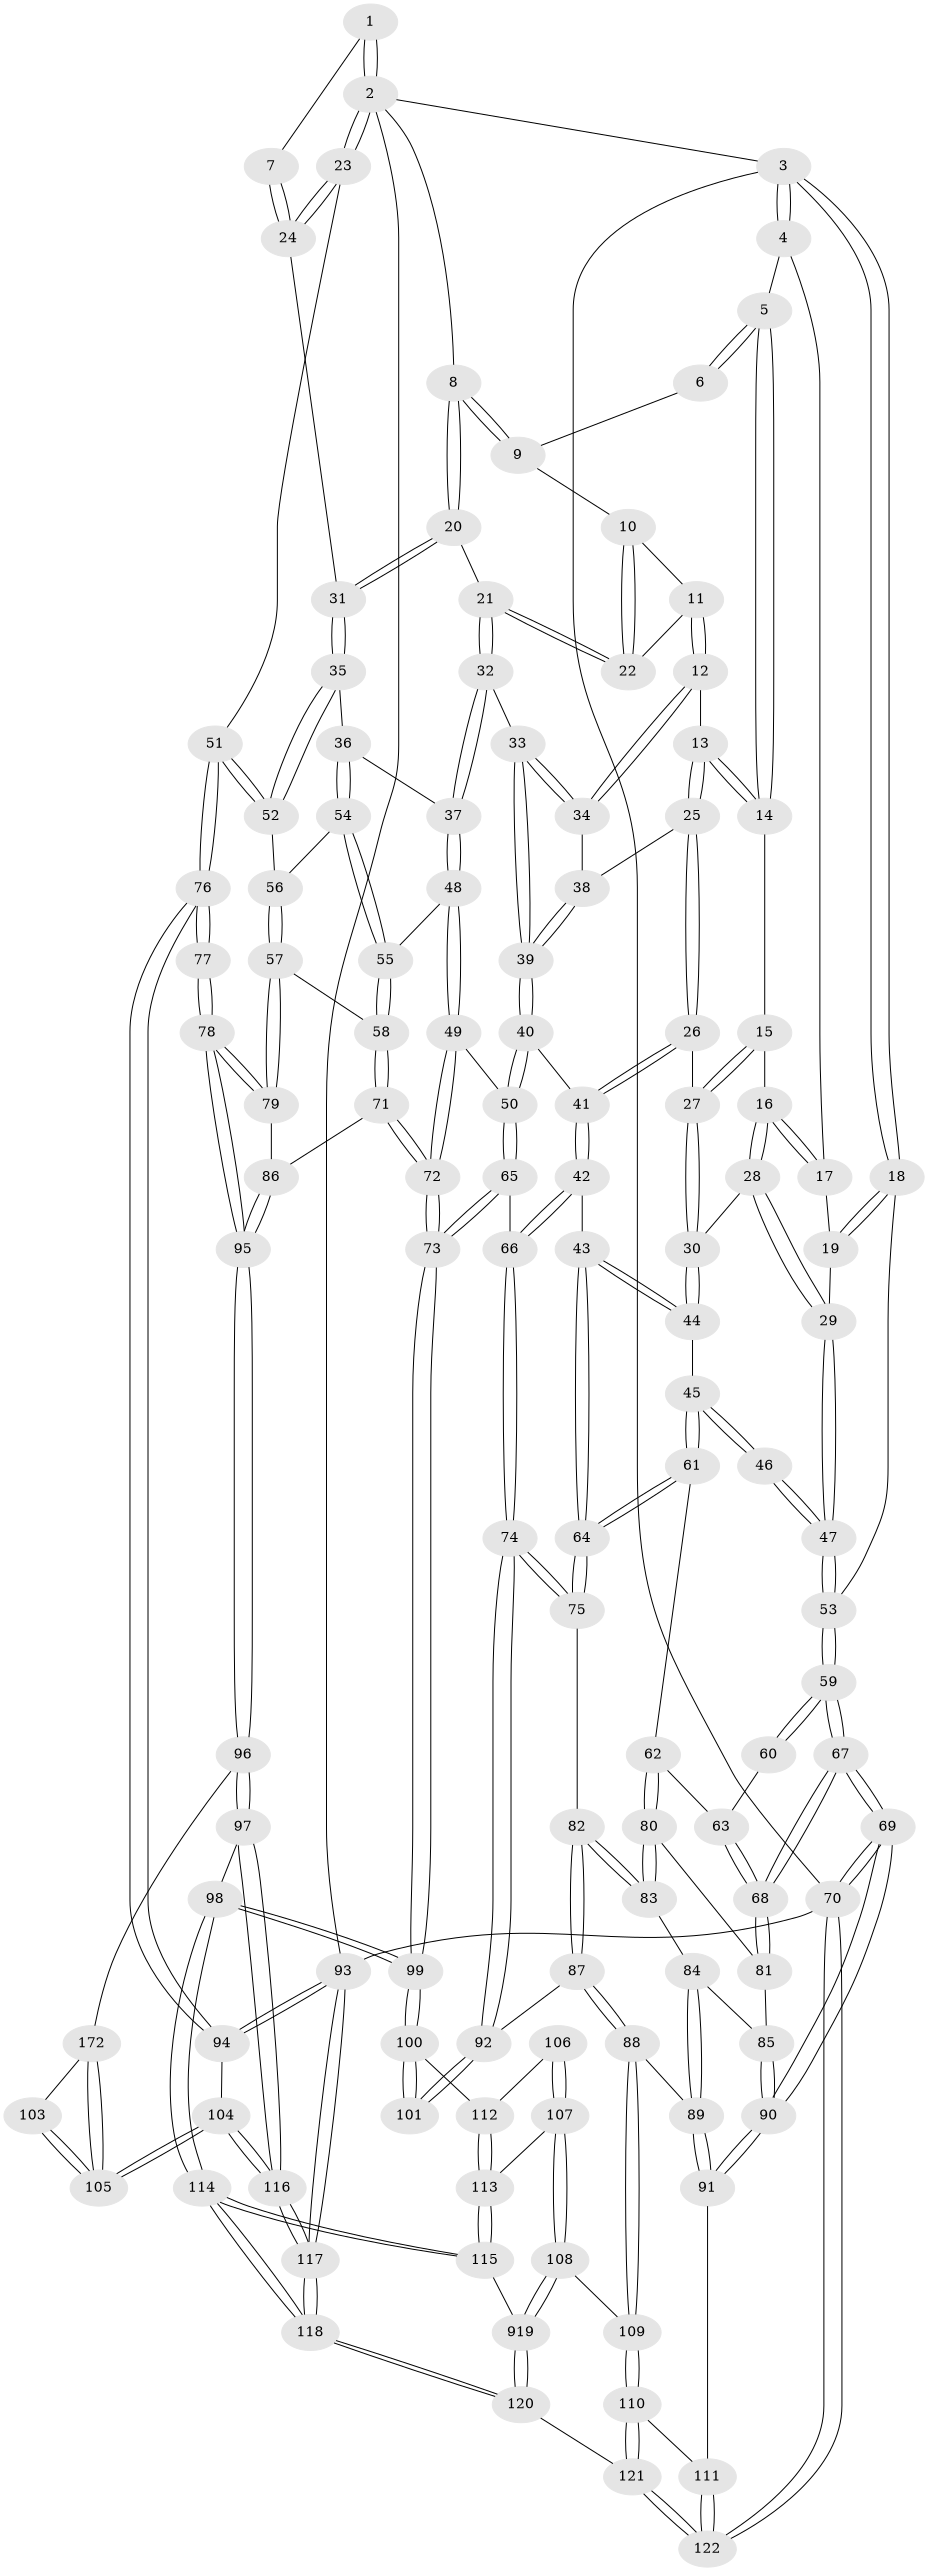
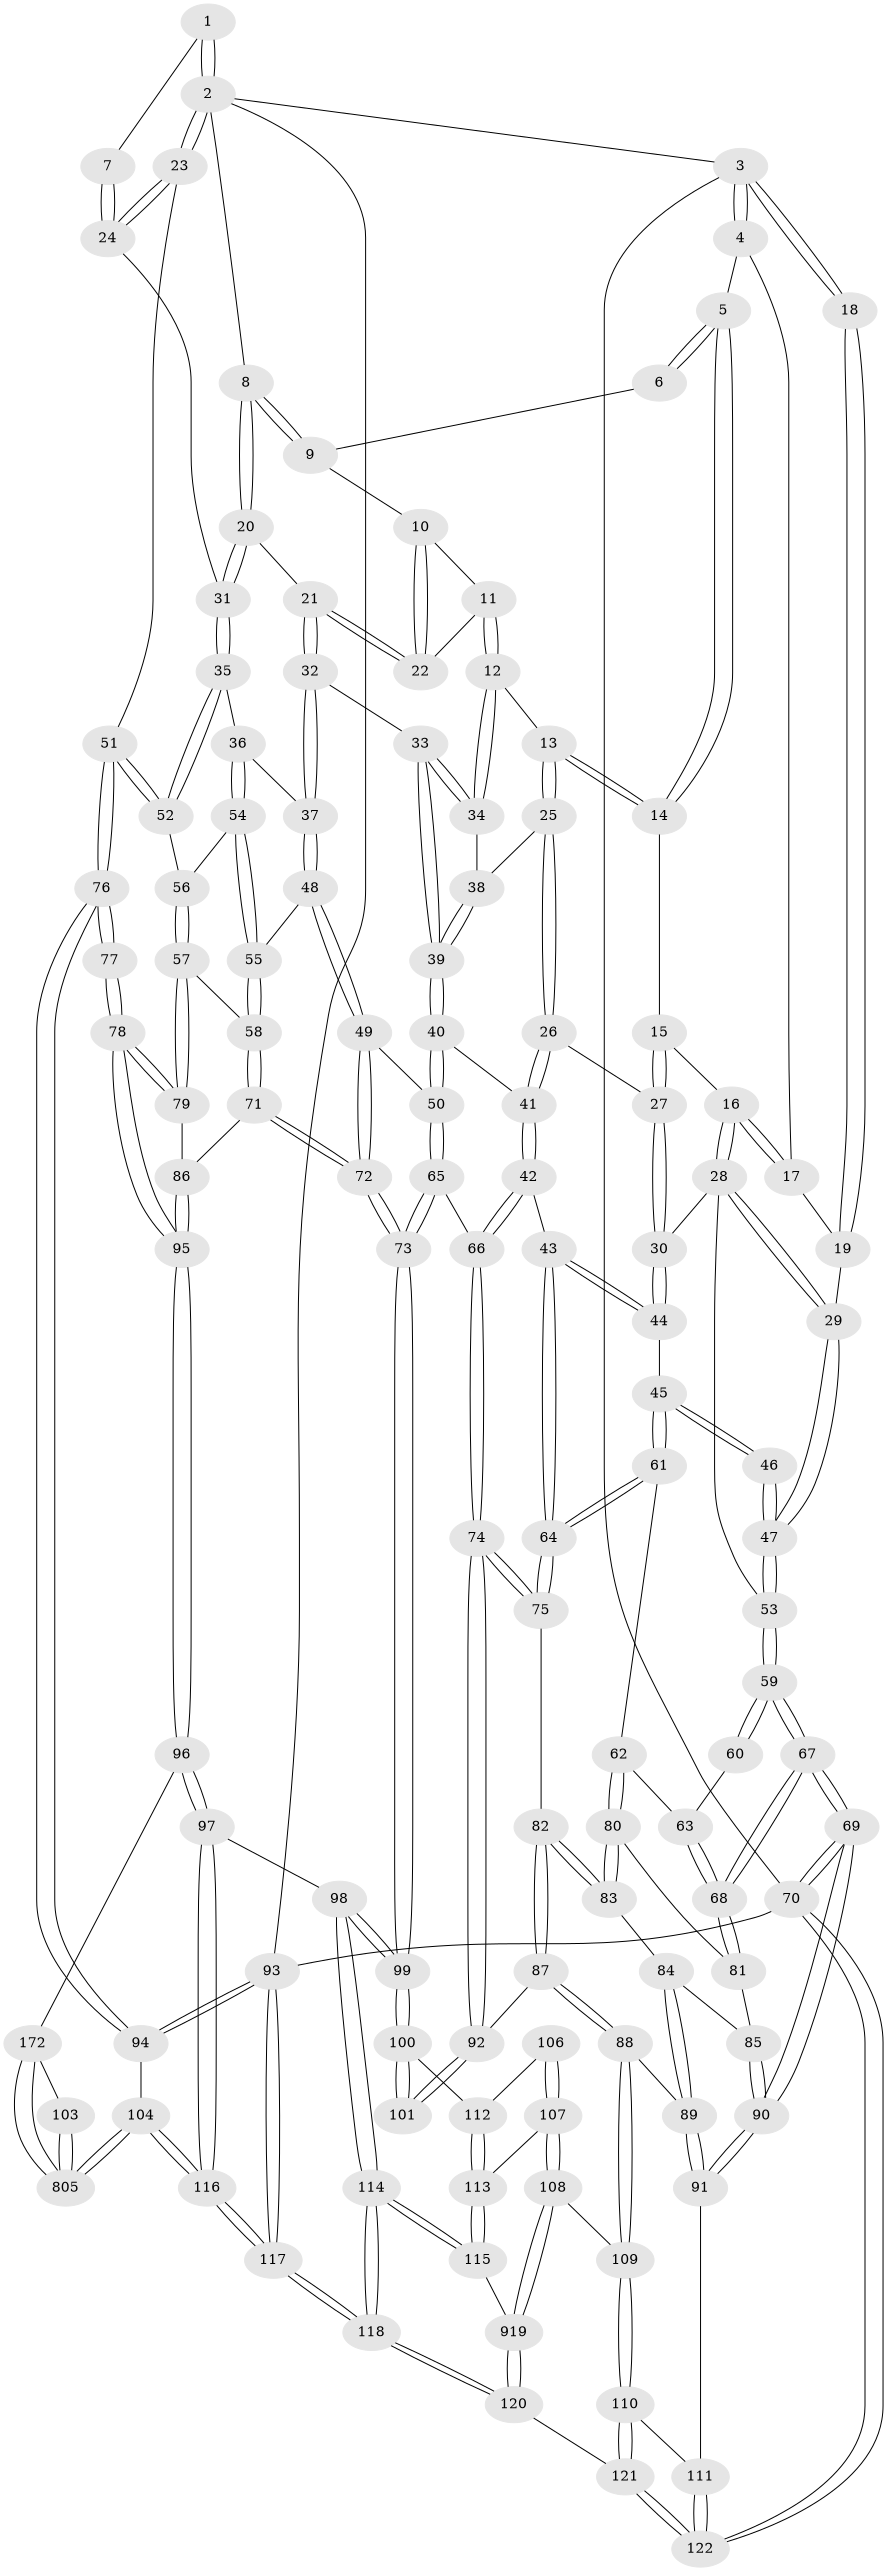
edge "18" -- "53": now "28" -- "53"
node "105": label "105" -> "805"
